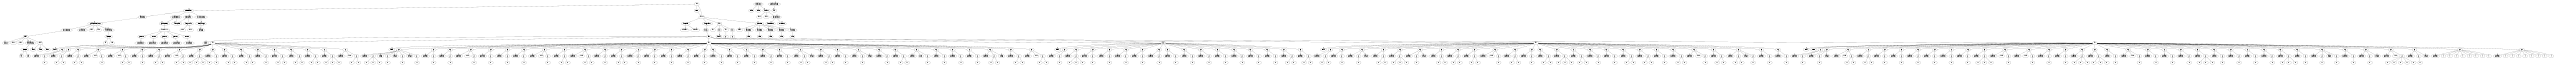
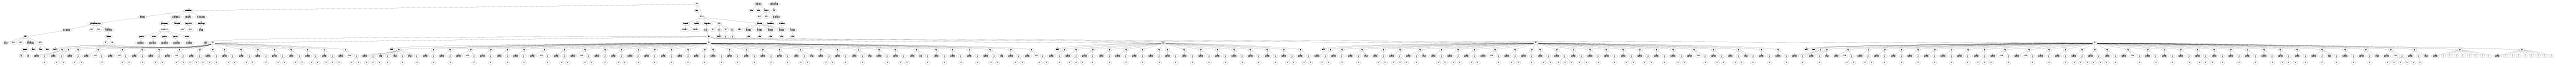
node "docDate": added
node "publisher": removed
